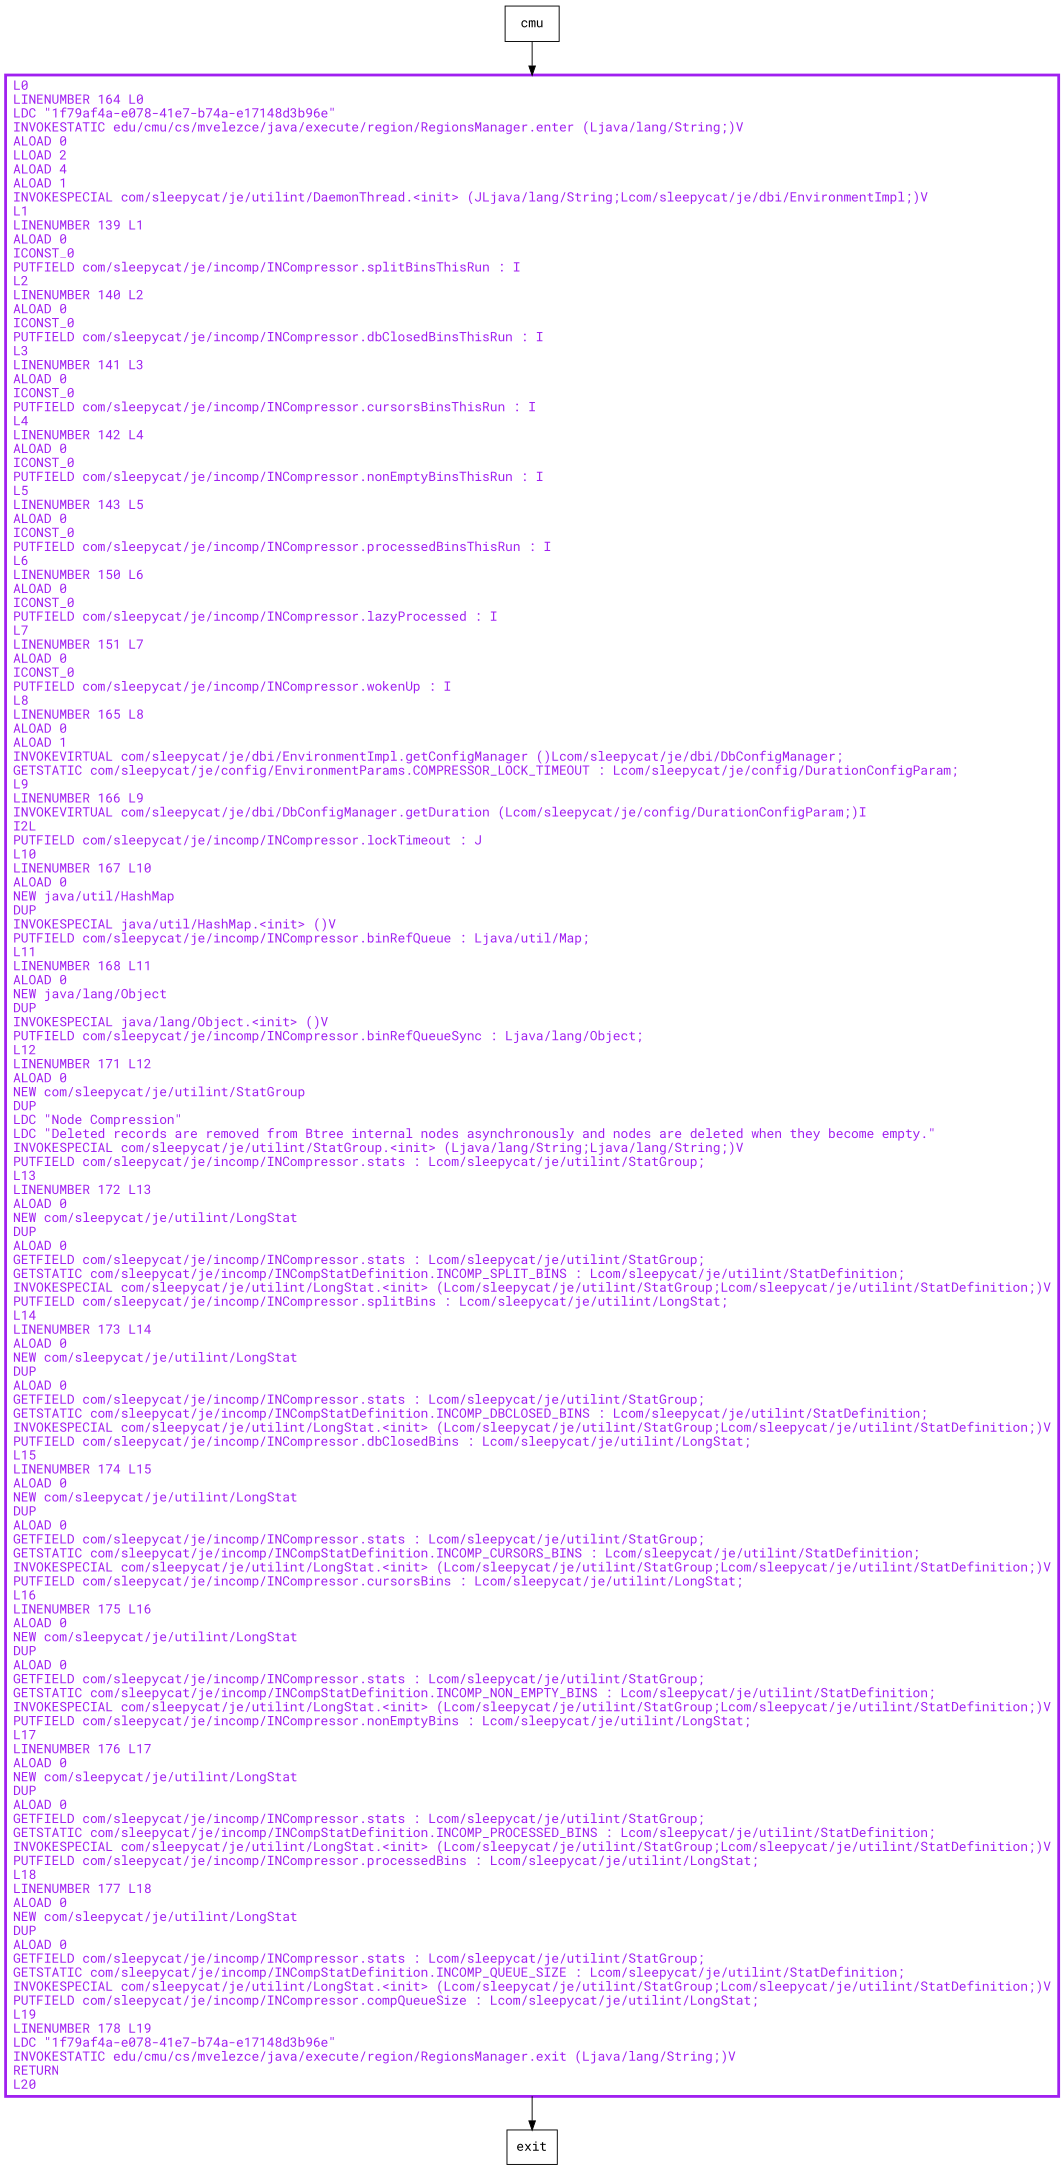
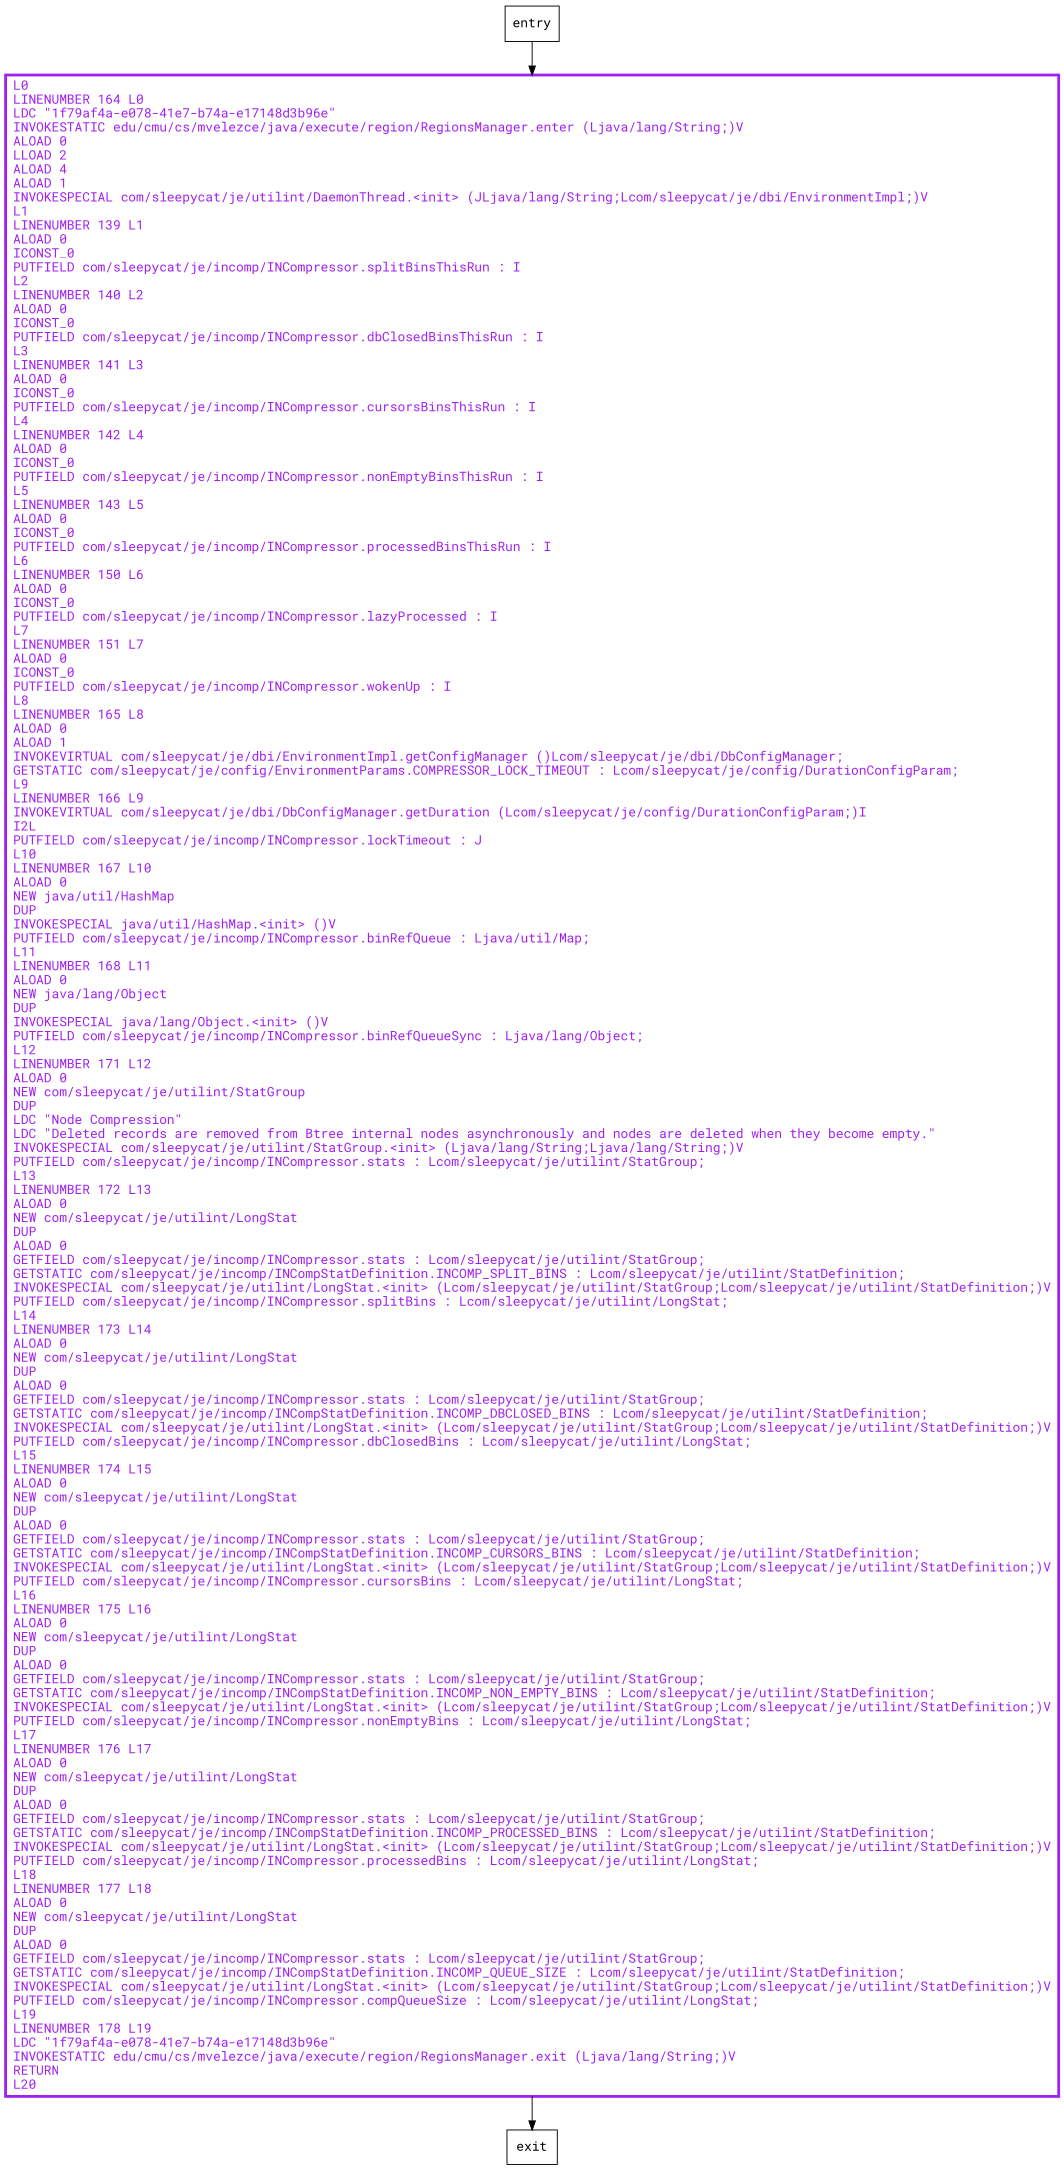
node "cmu": label "cmu" -> "entry"
